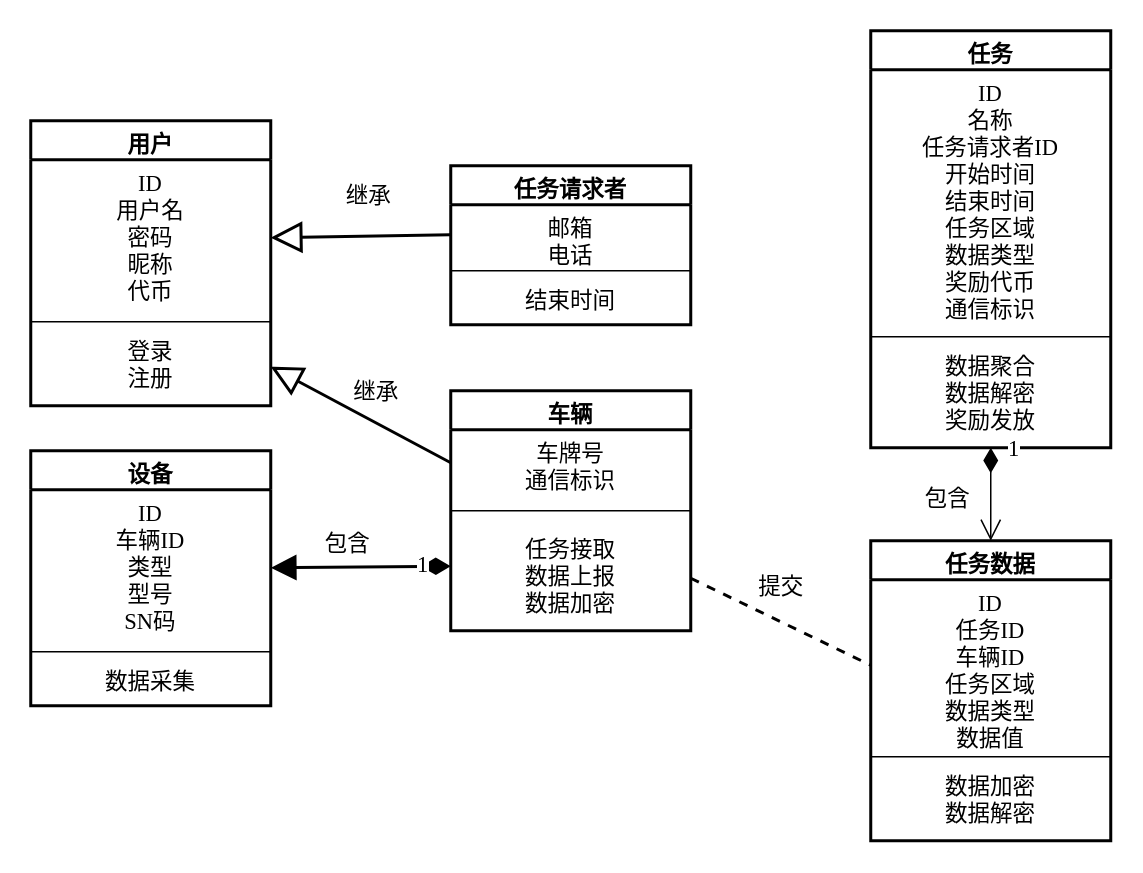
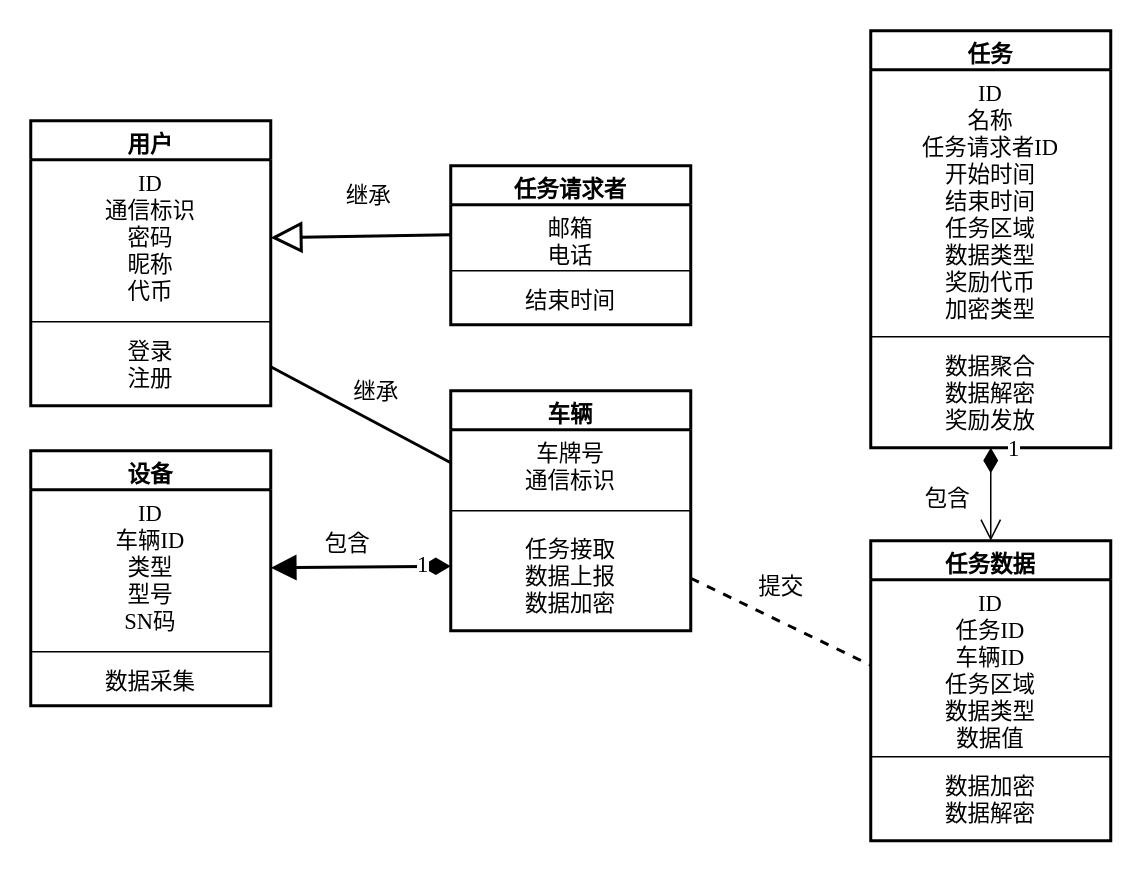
node "ID 名称 任务请求者ID 开始时间 结束时间 任务区域 数据类型 奖励代币 通信标识": label "ID 名称 任务请求者ID 开始时间 结束时间 任务区域 数据类型 奖励代币 通信标识" -> "ID 名称 任务请求者ID 开始时间 结束时间 任务区域 数据类型 奖励代币 加密类型"
node "ID 用户名 密码 昵称 代币": label "ID 用户名 密码 昵称 代币" -> "ID 通信标识 密码 昵称 代币"
edge "车牌号 通信标识" -> "登录 注册": arrowhead block -> none
